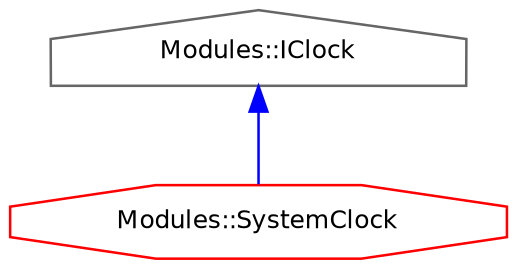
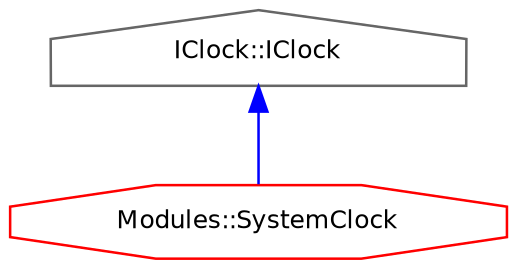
node "Modules::IClock": label "Modules::IClock" -> "IClock::IClock"
